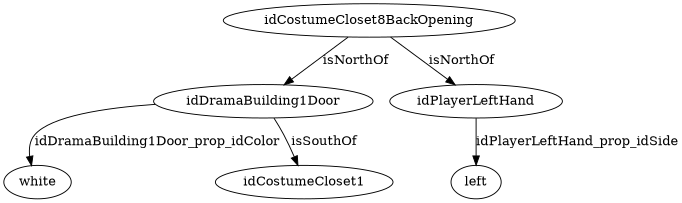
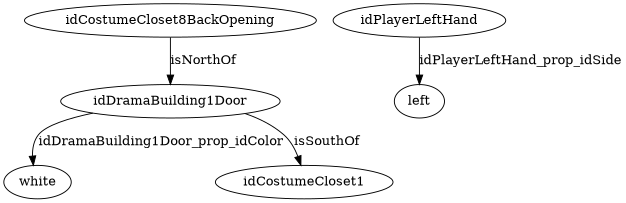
edge "idCostumeCloset8BackOpening" -> "idPlayerLeftHand": removed, label "isNorthOf"
